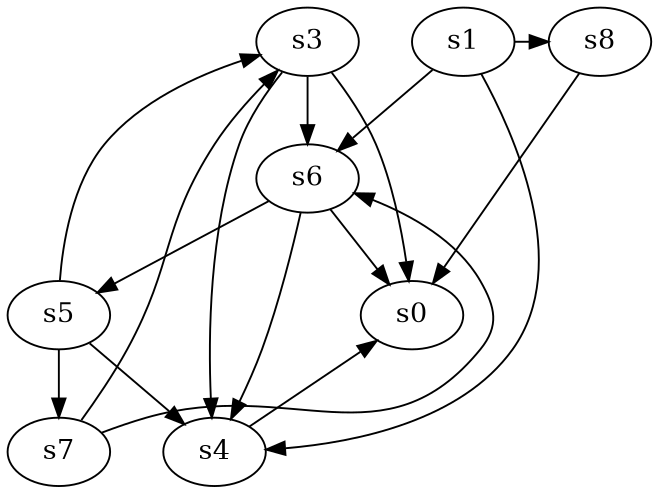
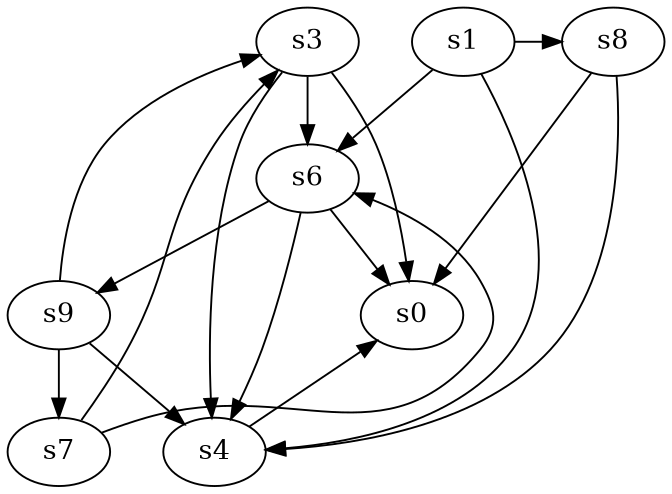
node "s5": label "s5" -> "s9"
edge "s8" -> "s4": added
